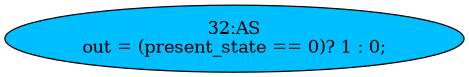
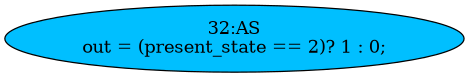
node "32:AS out = (present_state == 0)? 1 : 0;": label "32:AS out = (present_state == 0)? 1 : 0;" -> "32:AS out = (present_state == 2)? 1 : 0;"
